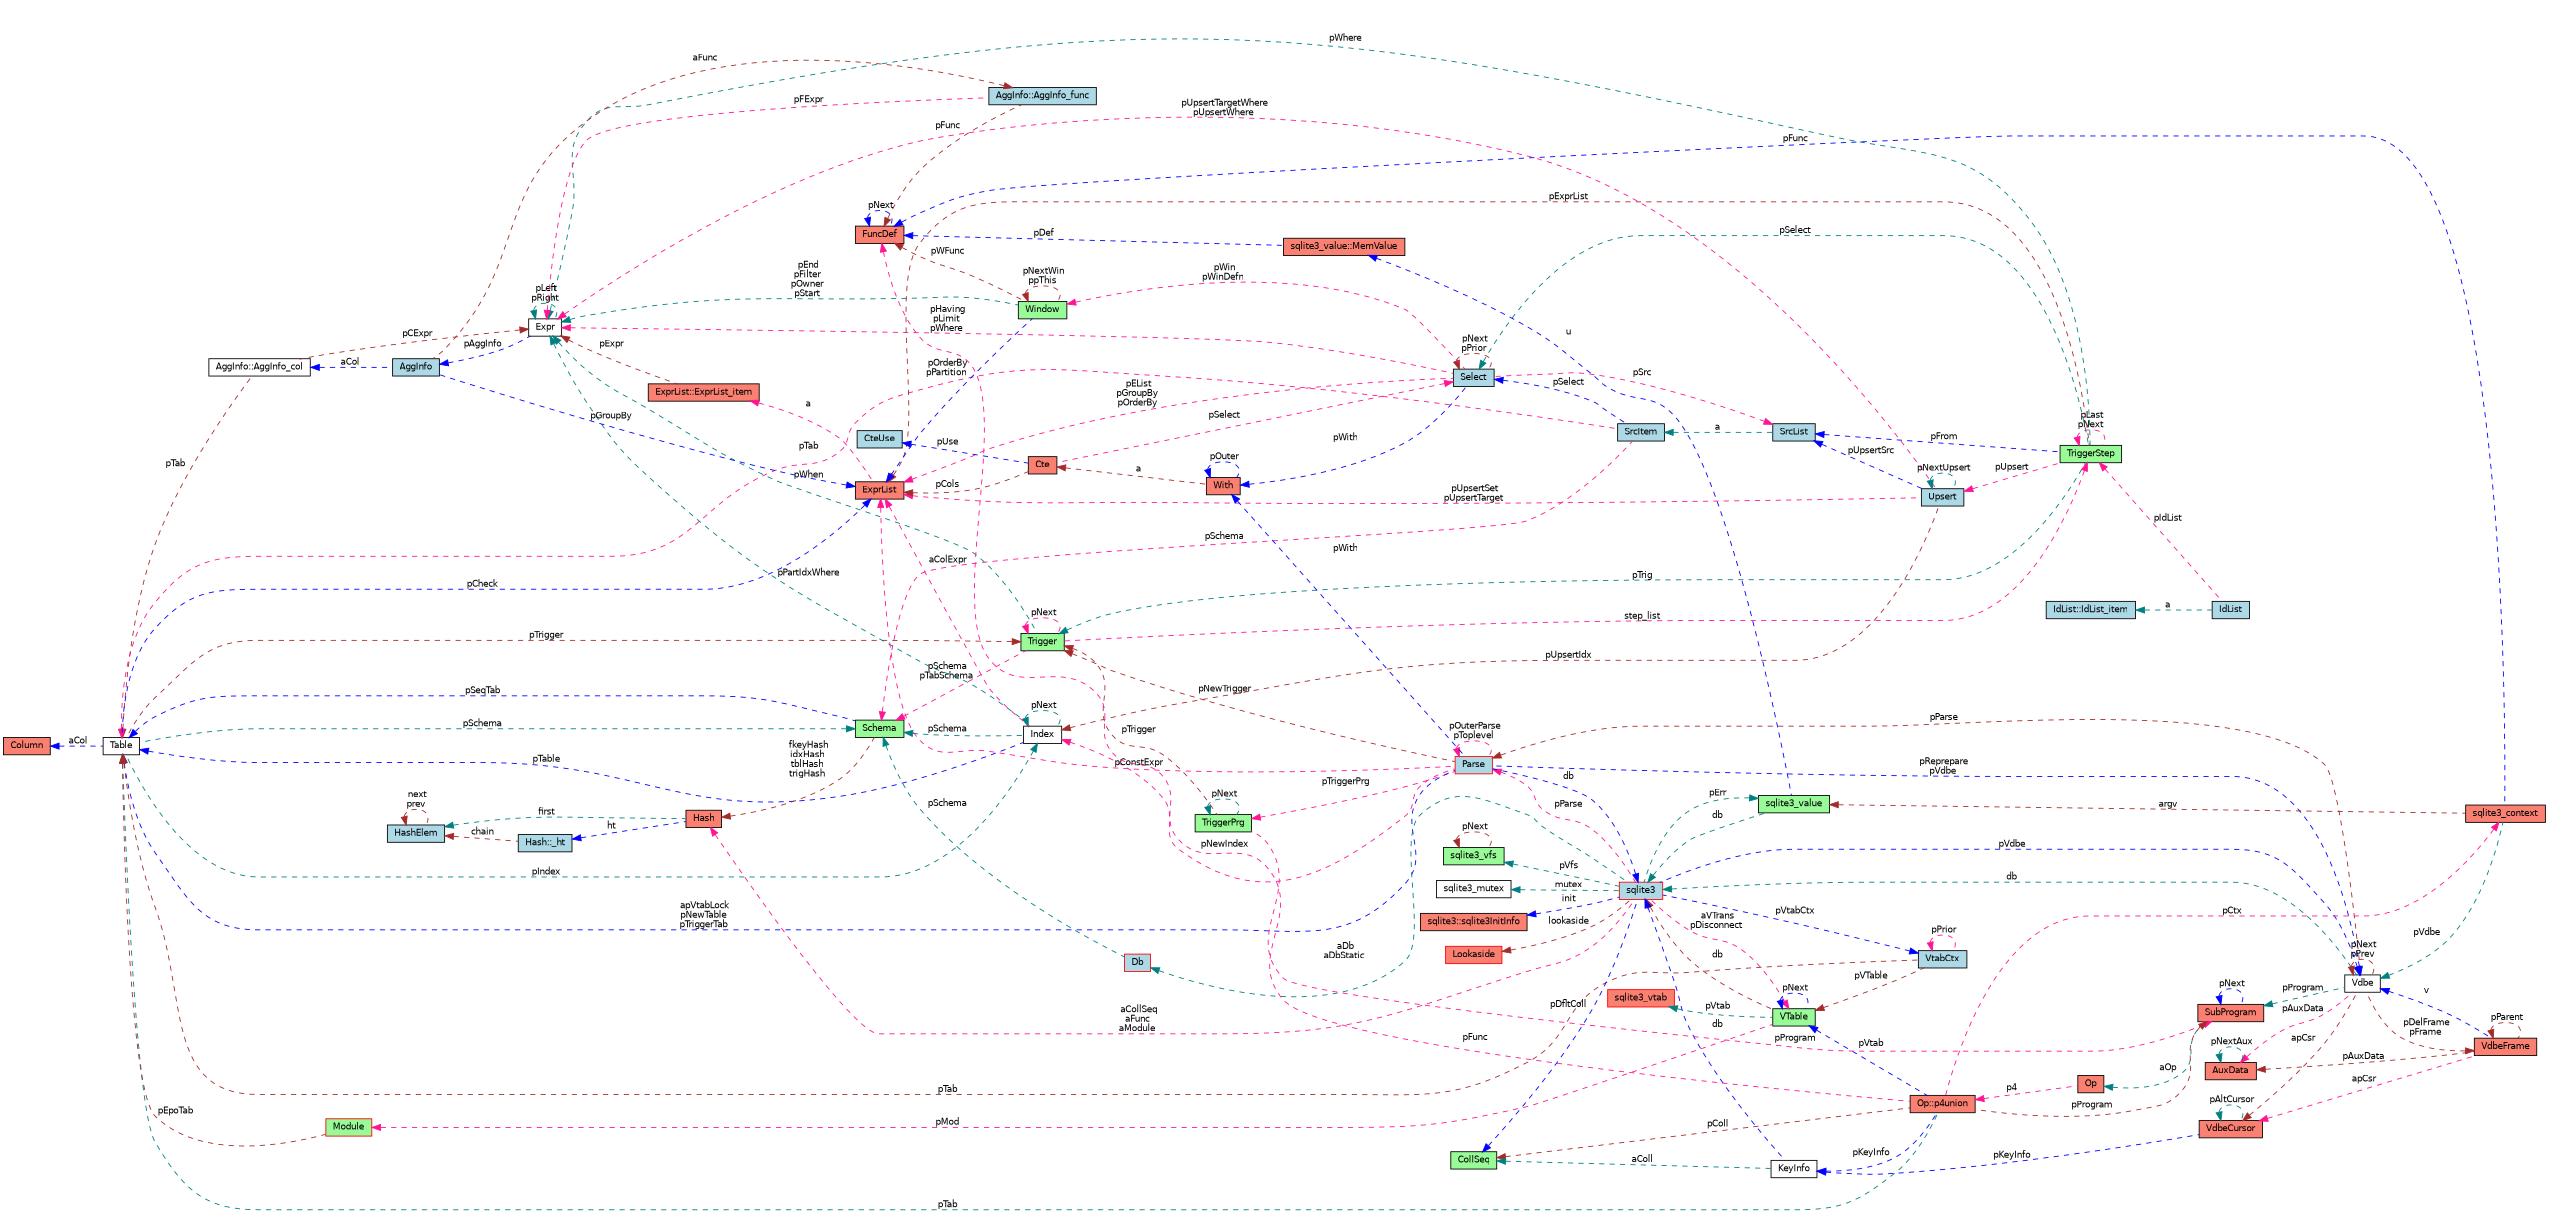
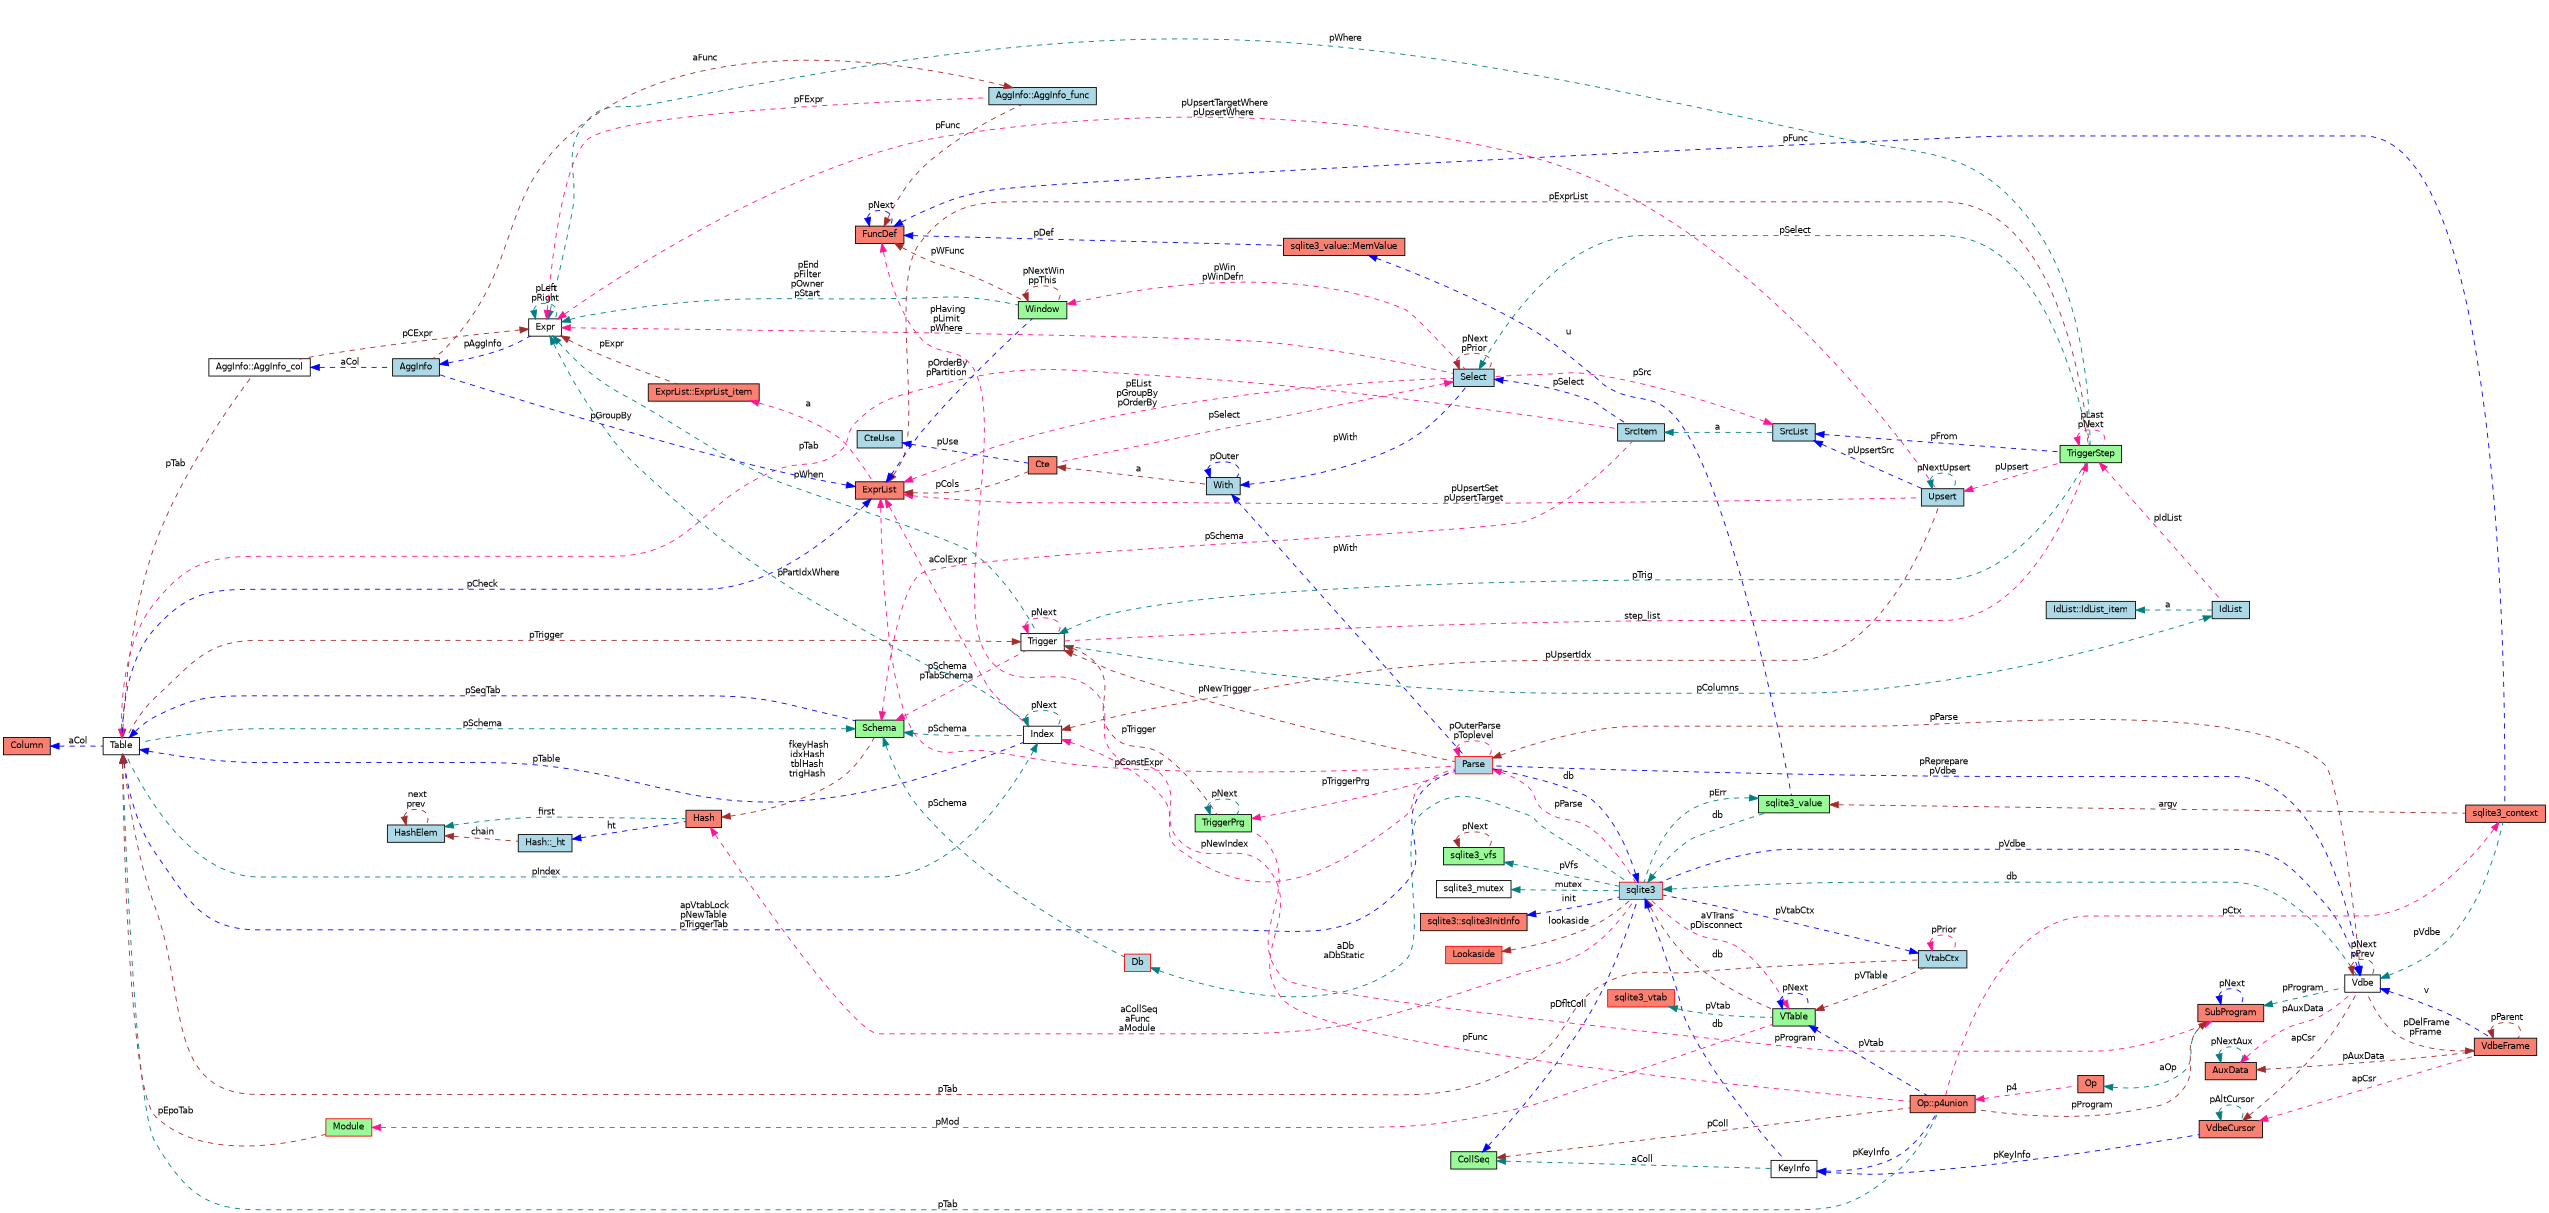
node "With": fillcolor salmon -> lightblue
node "Trigger": fillcolor palegreen -> white
edge "Trigger" -> "IdList": added, label "pColumns"
